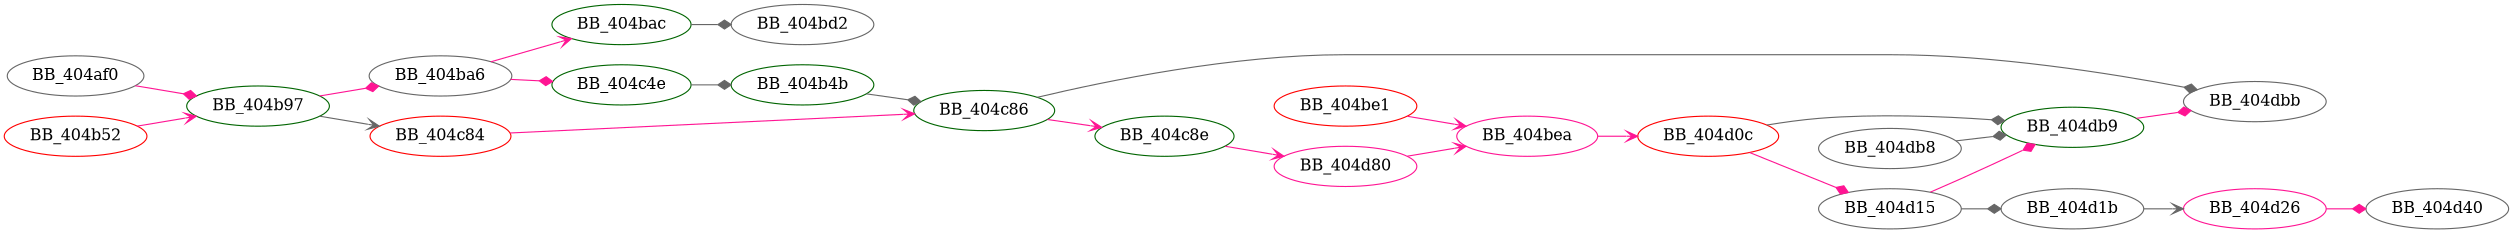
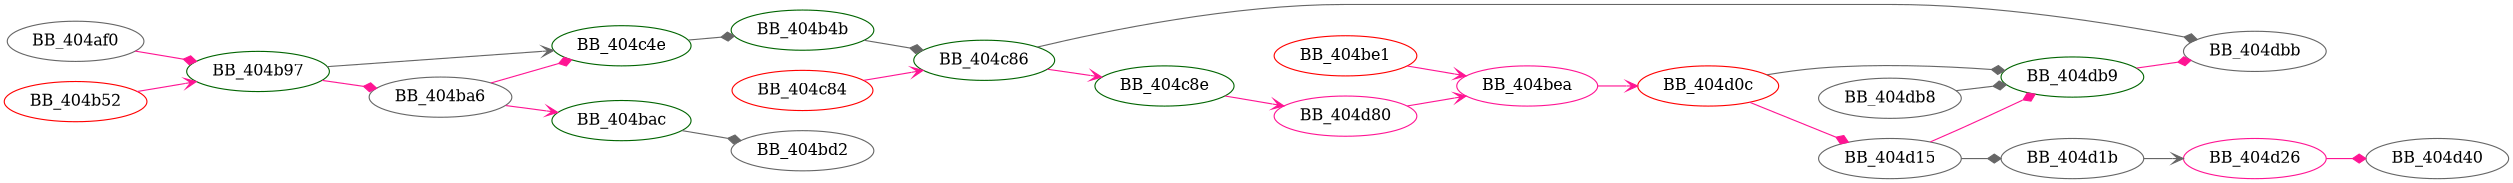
edge "BB_404b97" -> "BB_404c84": now "BB_404b97" -> "BB_404c4e"
